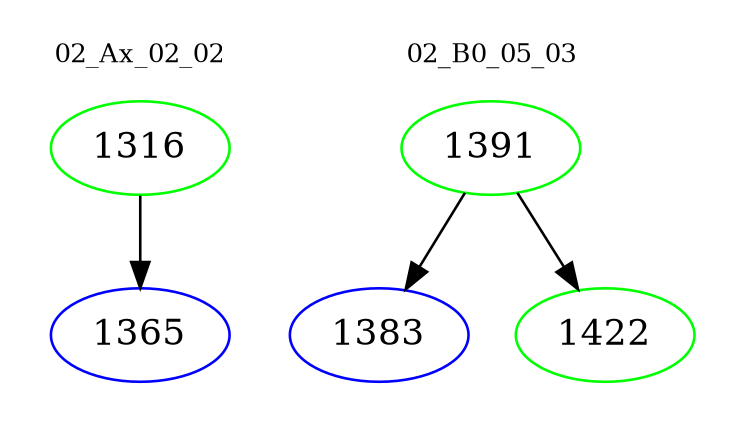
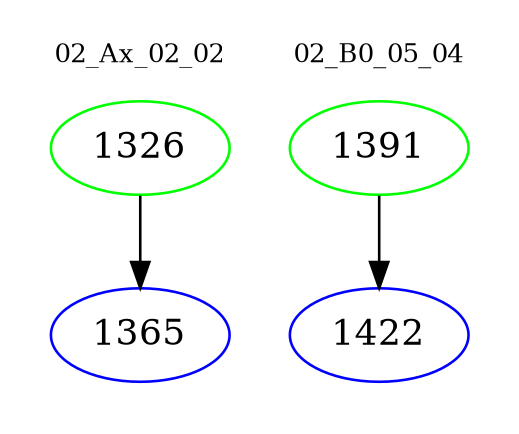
cluster "02_B0_05_03": label "02_B0_05_03" -> "02_B0_05_04"
node "1316": label "1316" -> "1326"
node "1383": removed
node "1422": color green -> blue
